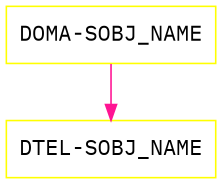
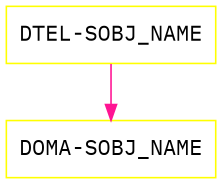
edge "DOMA-SOBJ_NAME" -> "DTEL-SOBJ_NAME": reversed
